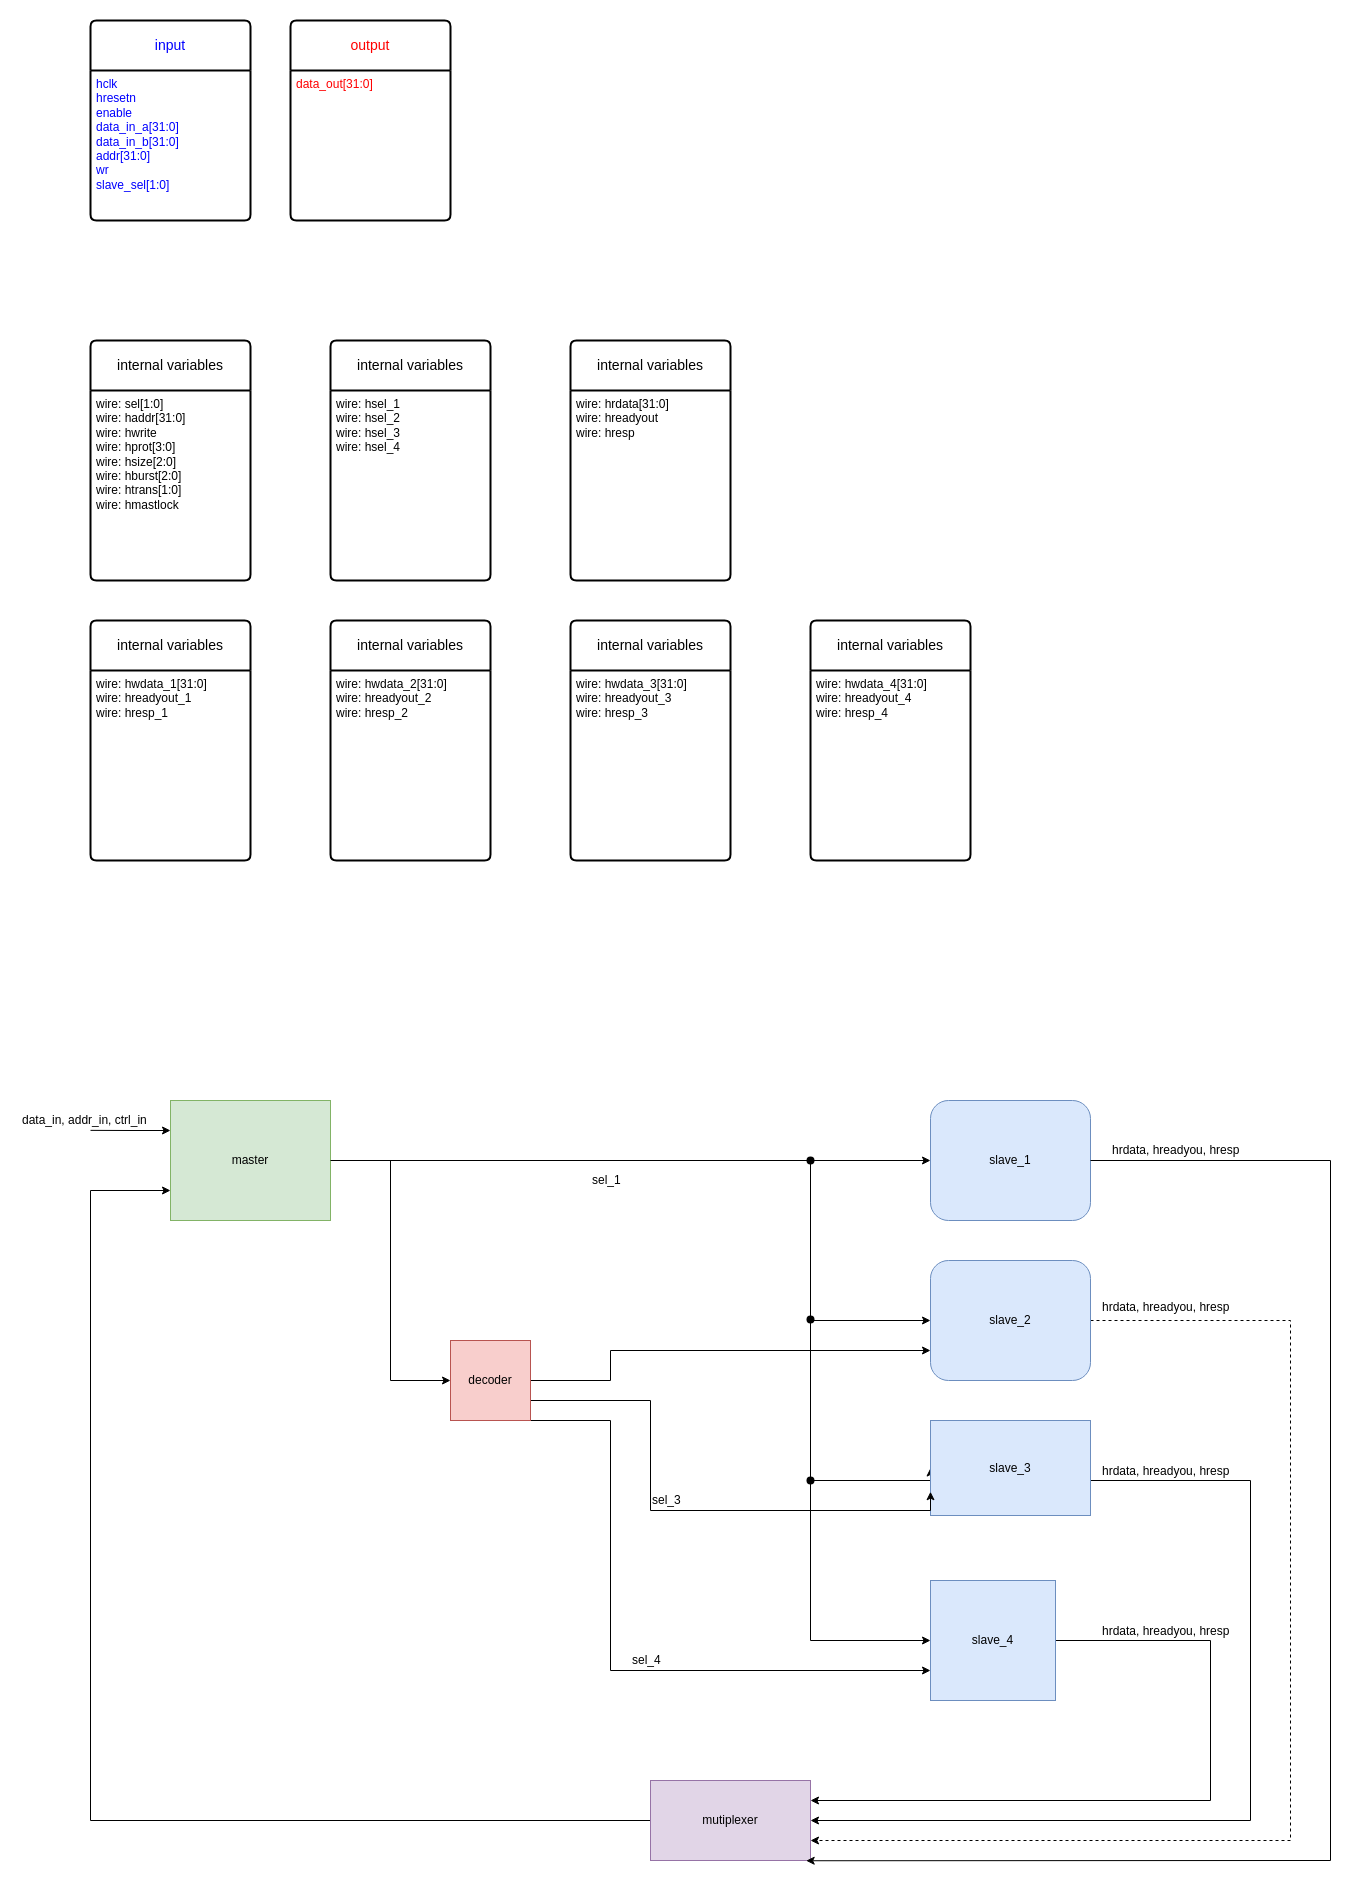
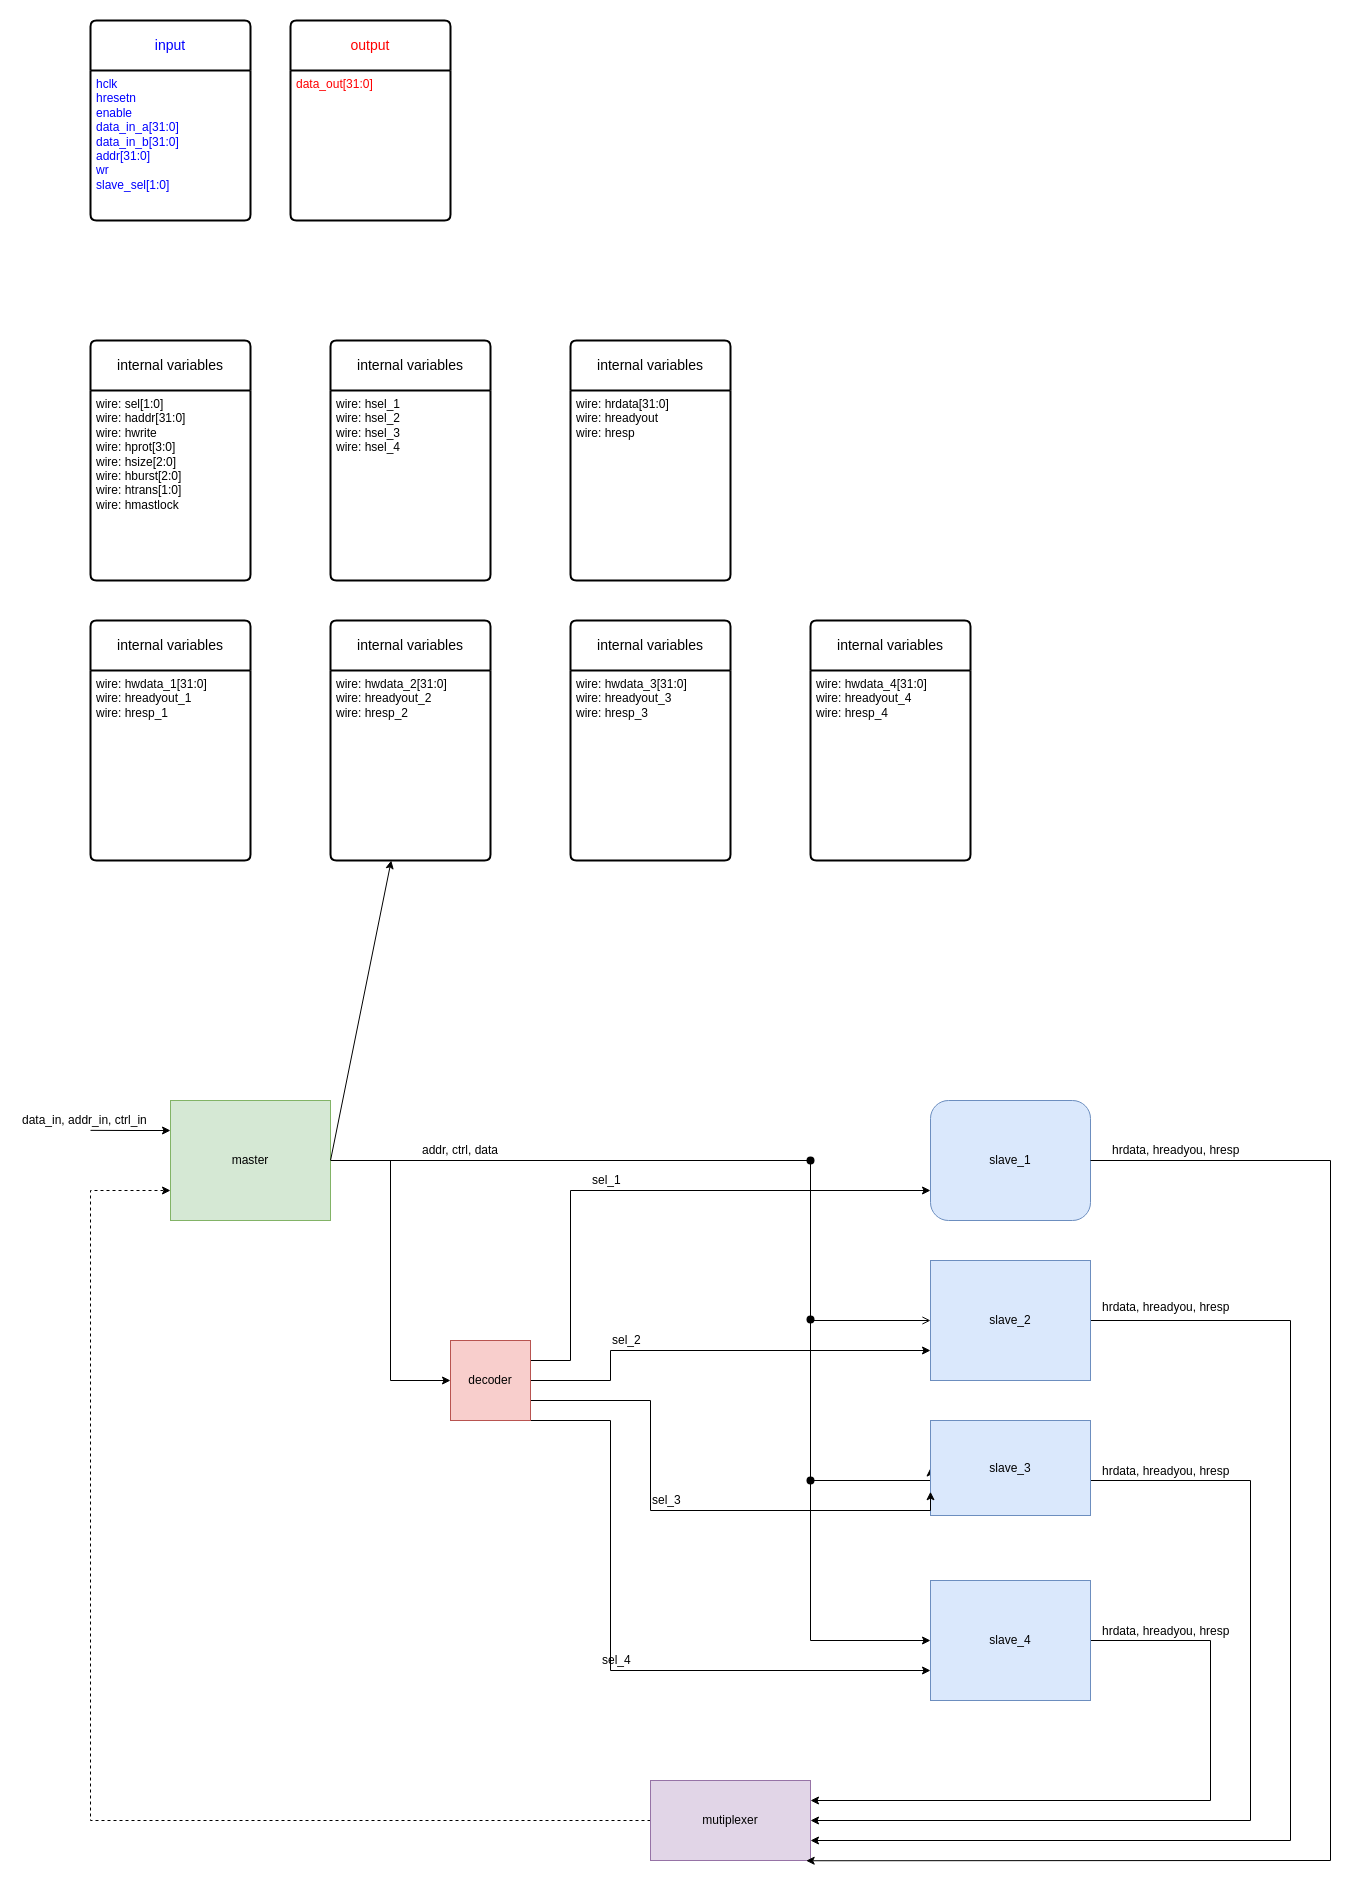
node "addr, ctrl, data": added
edge "master" -> "slave_1": now "master" -> "wire: hwdata_2[31:0] wire: hreadyout_2 wire: hresp_2"
edge "decoder" -> "slave_1": added
edge "master" -> "slave_2": arrowhead classic -> open
node "slave_2": shape rounded rectangle -> rectangle
node "sel_2": added
node "slave_4": size 125x120 -> 160x120
node "sel_4": moved (646, 1661) -> (616, 1661)
edge "slave_2" -> "mutiplexer": style dashed -> solid
edge "mutiplexer" -> "master": style solid -> dashed
